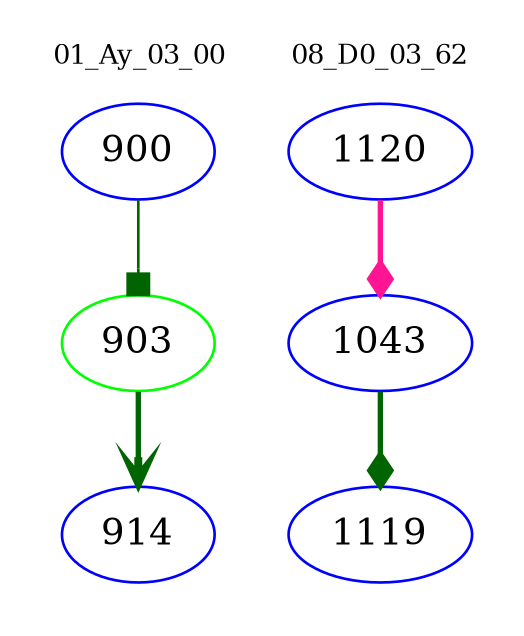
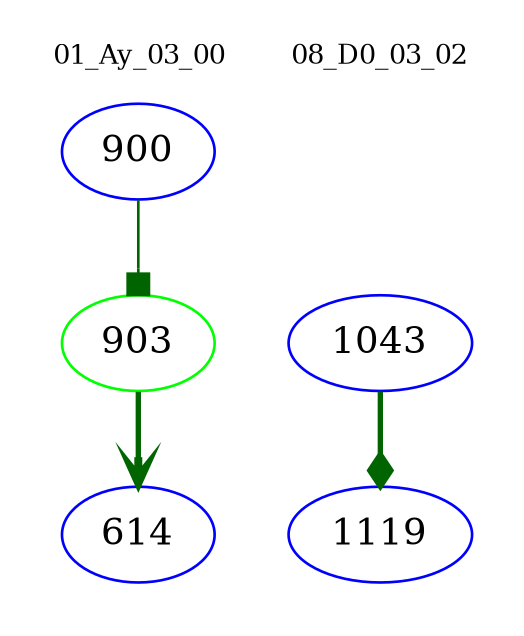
cluster "08_D0_03_62": label "08_D0_03_62" -> "08_D0_03_02"
node "1120": removed
node "914": label "914" -> "614"
